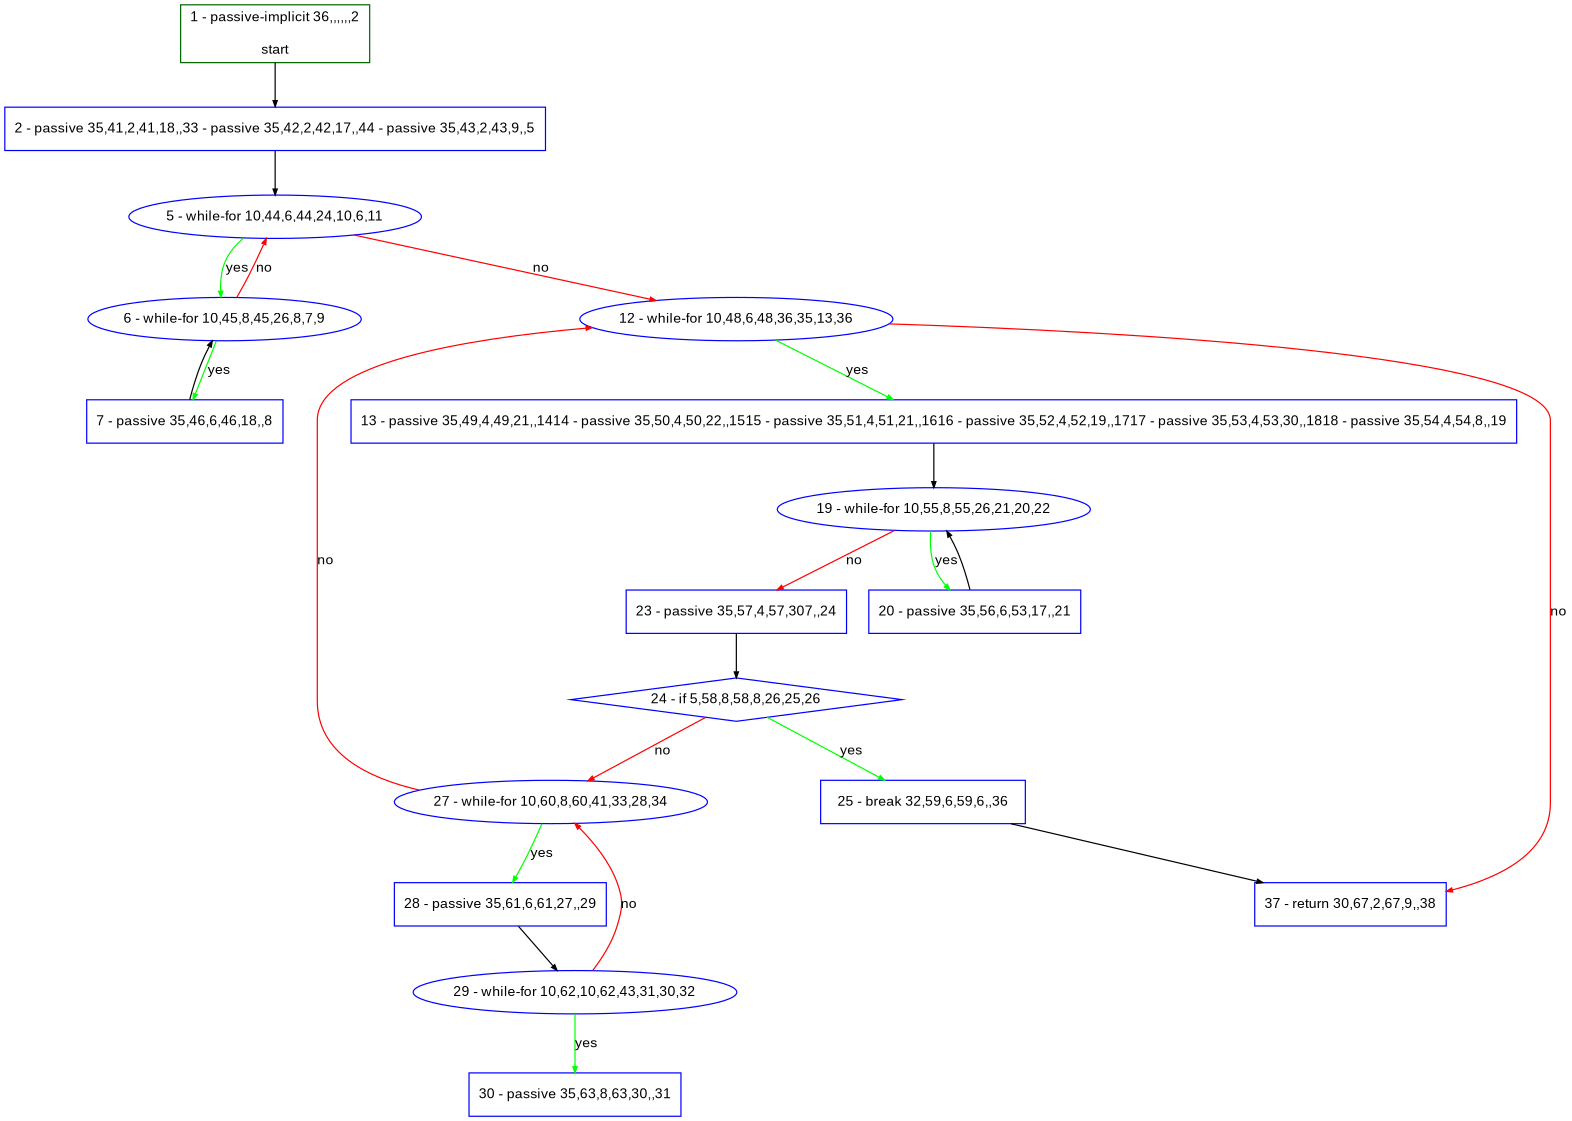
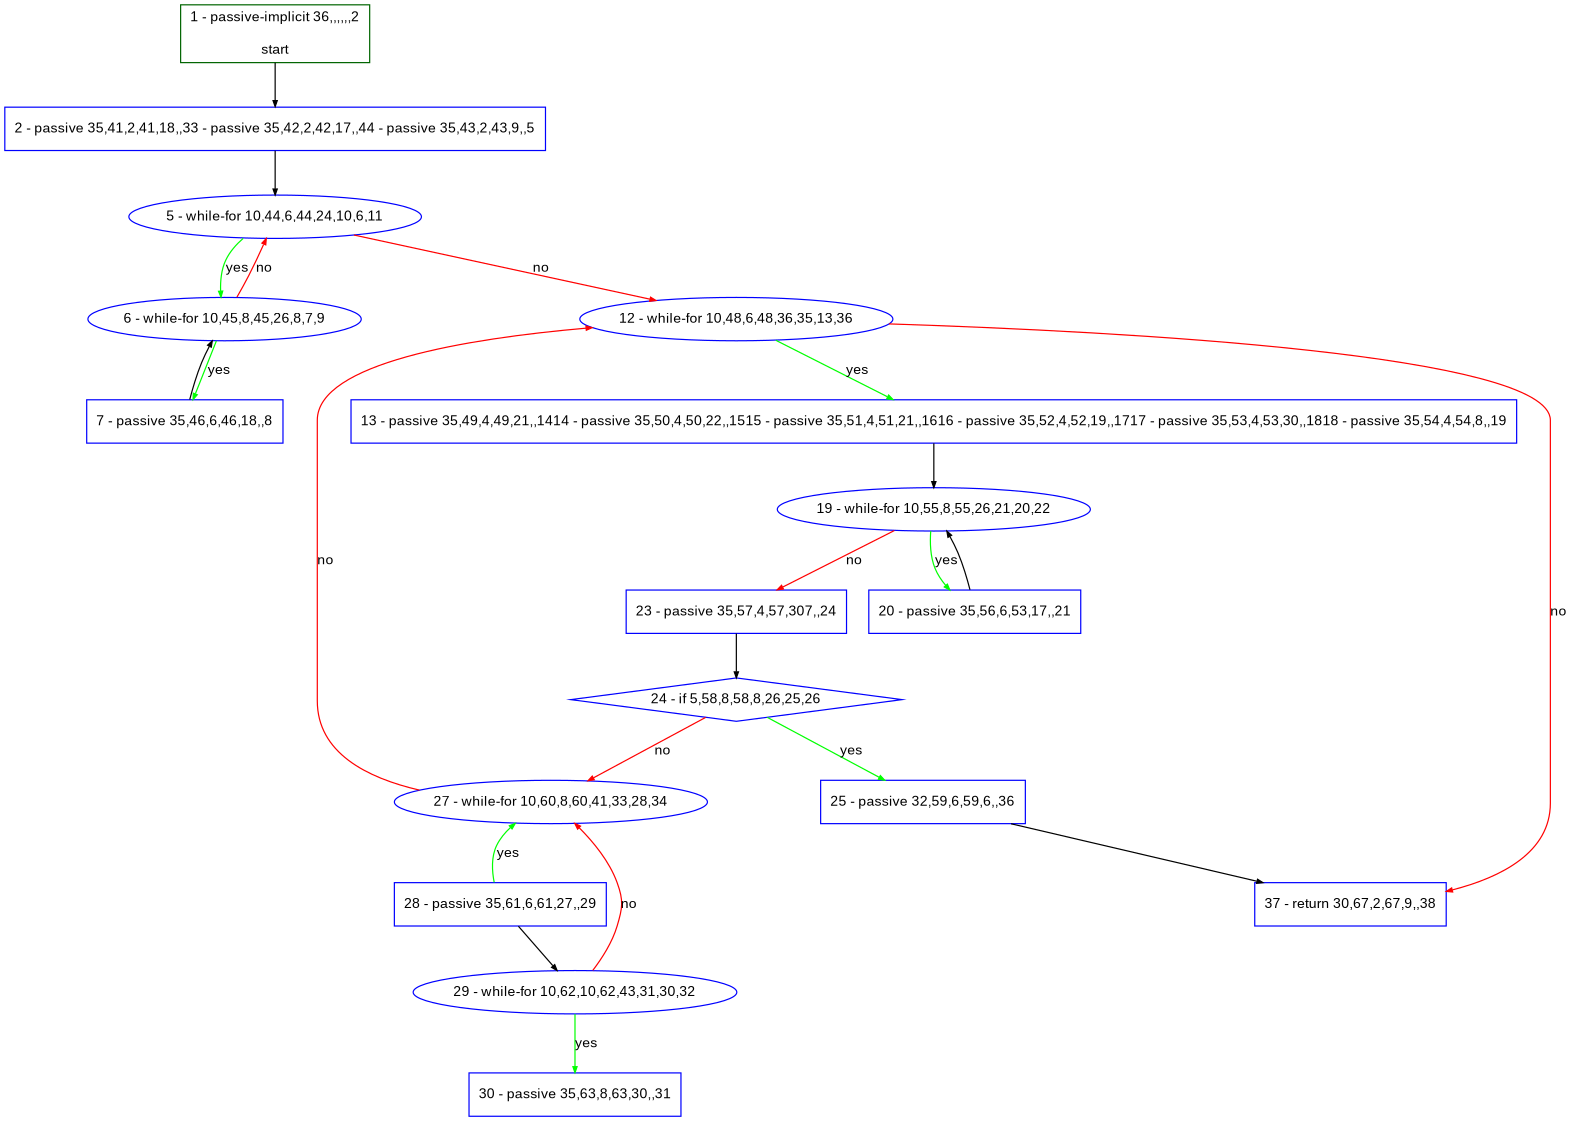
node "25 - break 32,59,6,59,6,,36": label "25 - break 32,59,6,59,6,,36" -> "25 - passive 32,59,6,59,6,,36"
edge "27 - while-for 10,60,8,60,41,33,28,34" -> "28 - passive 35,61,6,61,27,,29": reversed
